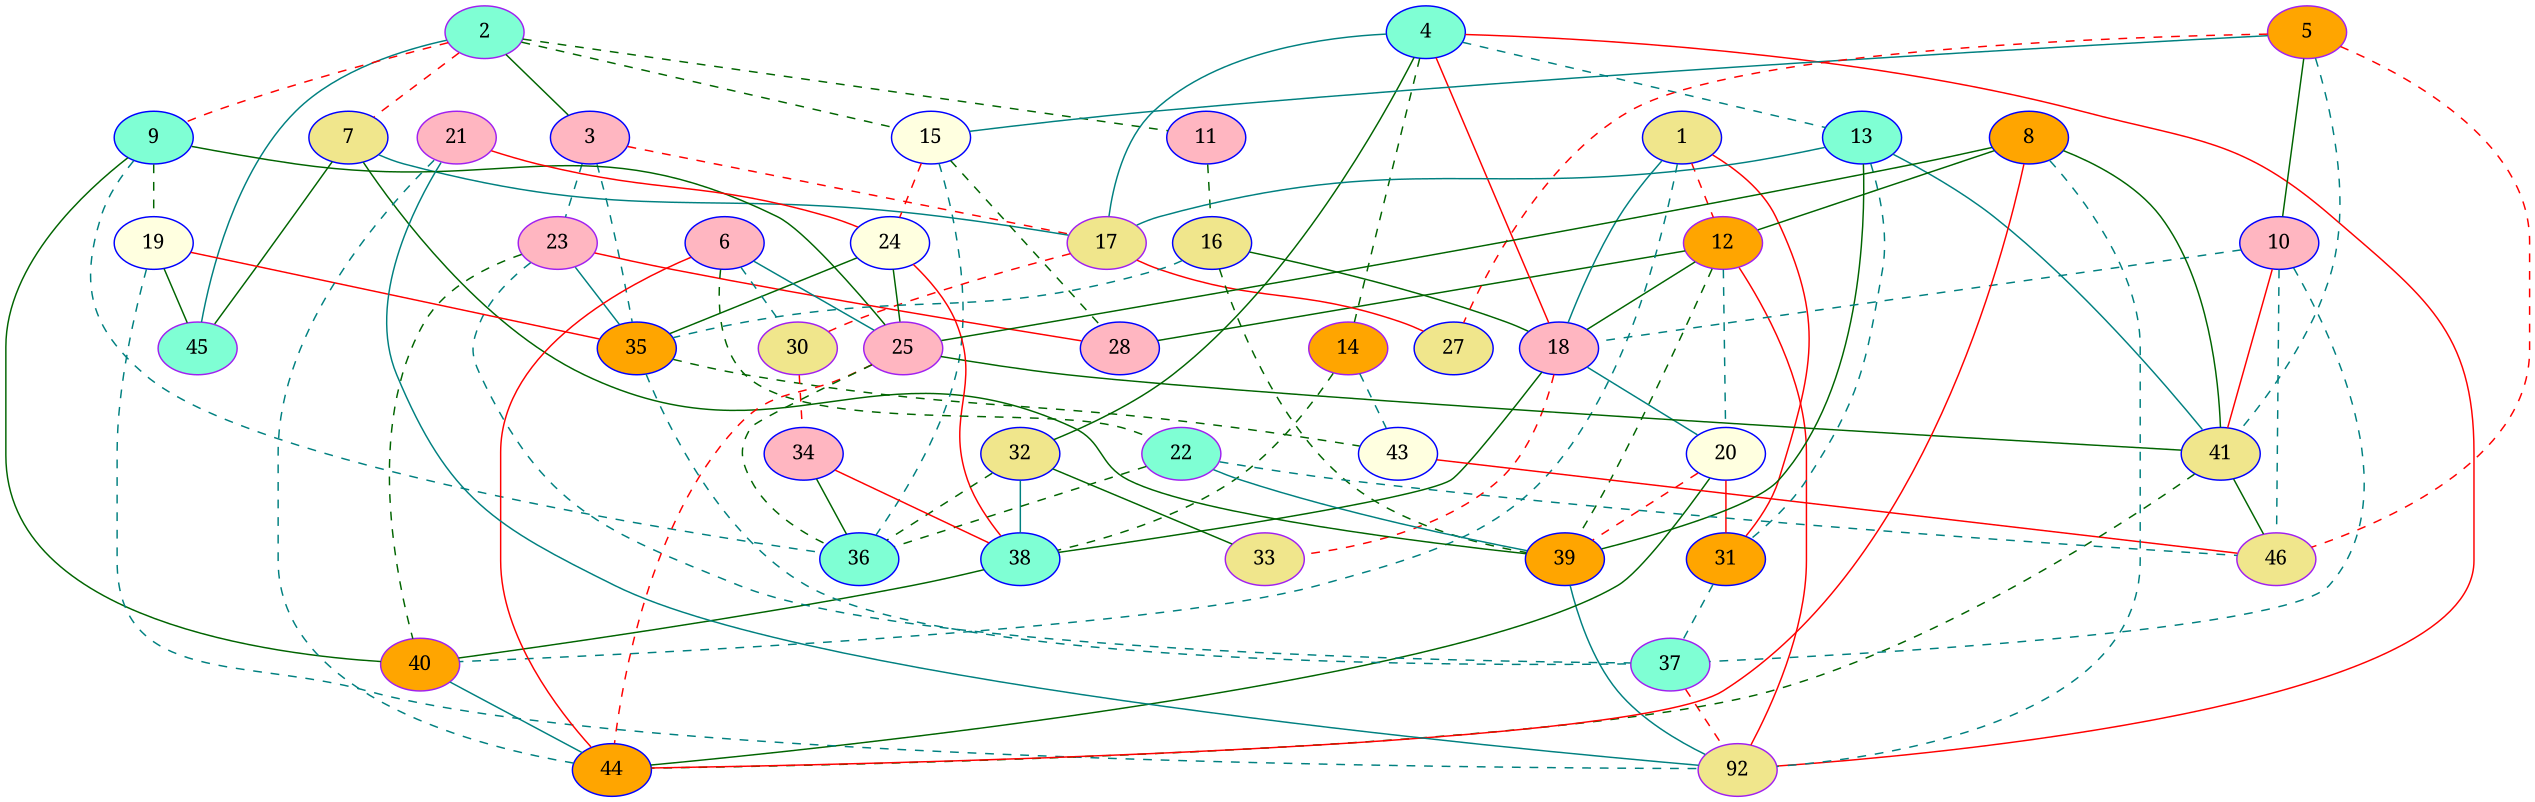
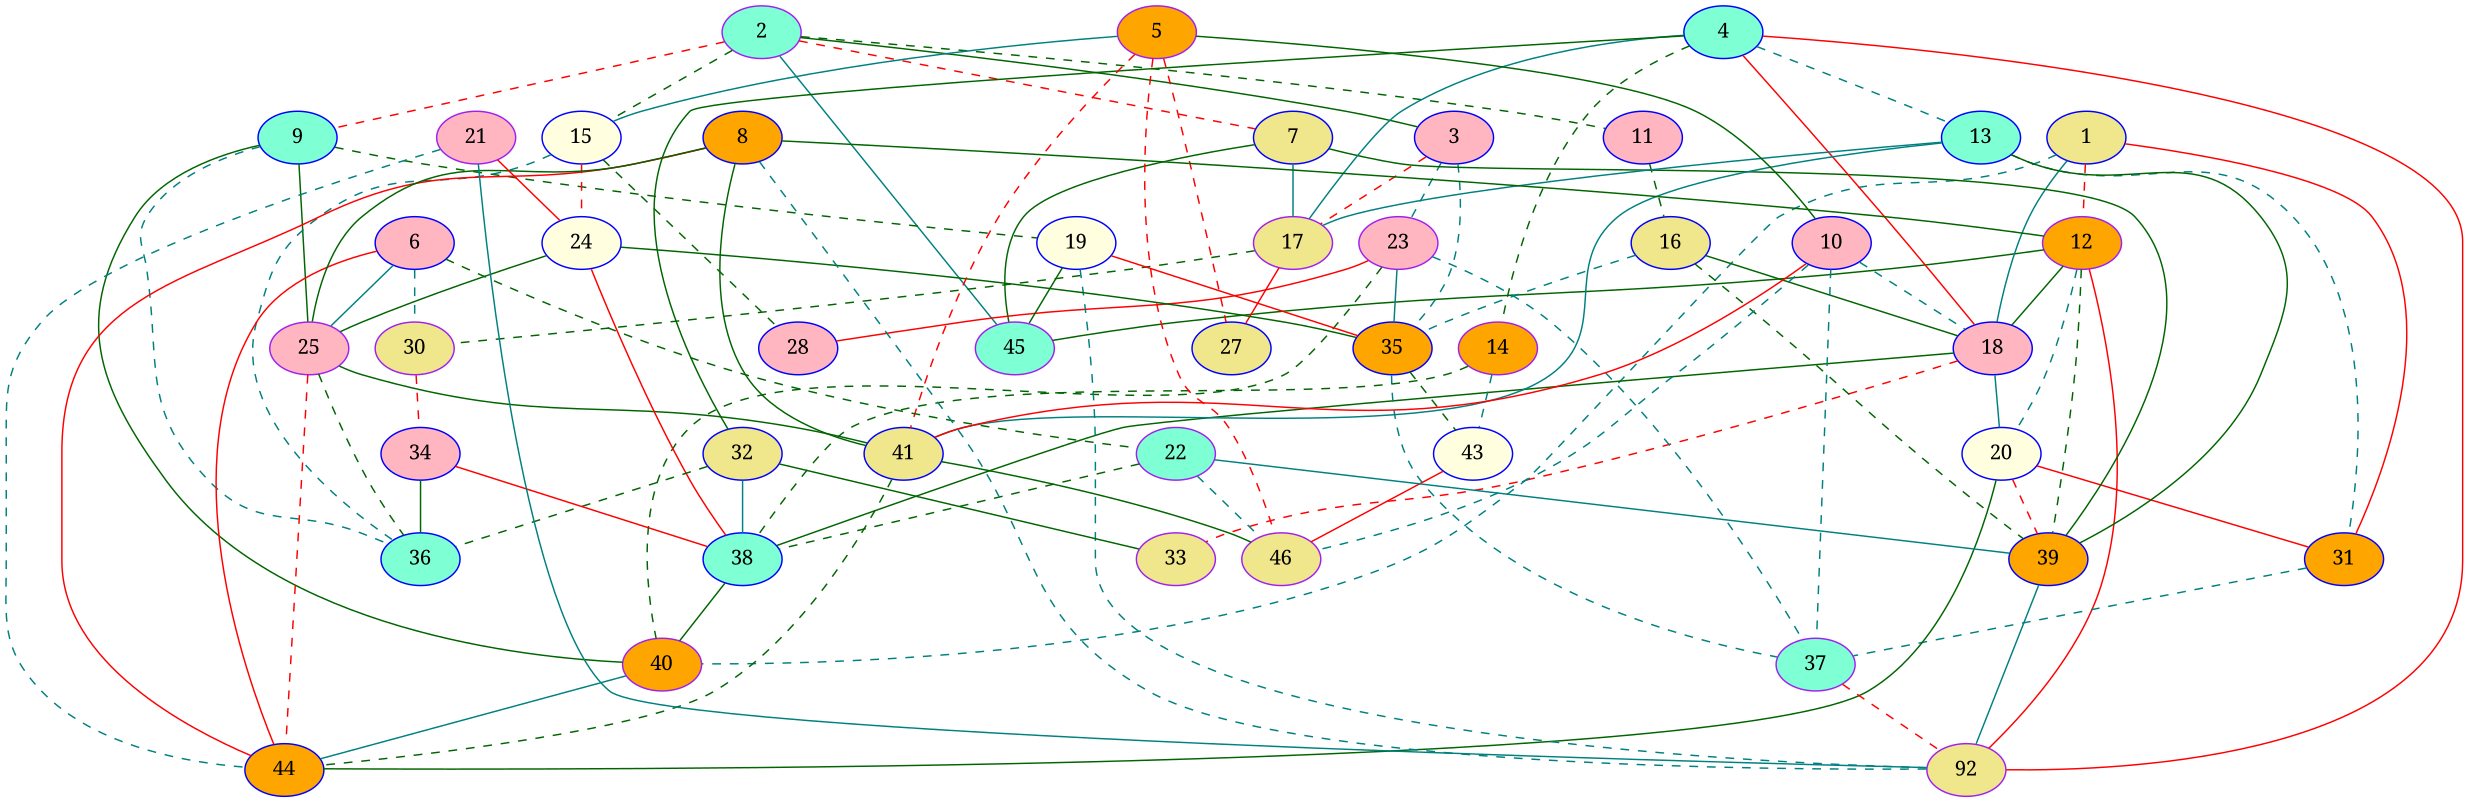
edge "5" -- "41": color teal -> red
edge "17" -- "30": color red -> darkgreen
edge "12" -- "28": now "12" -- "45"
edge "22" -- "36": now "22" -- "38"
